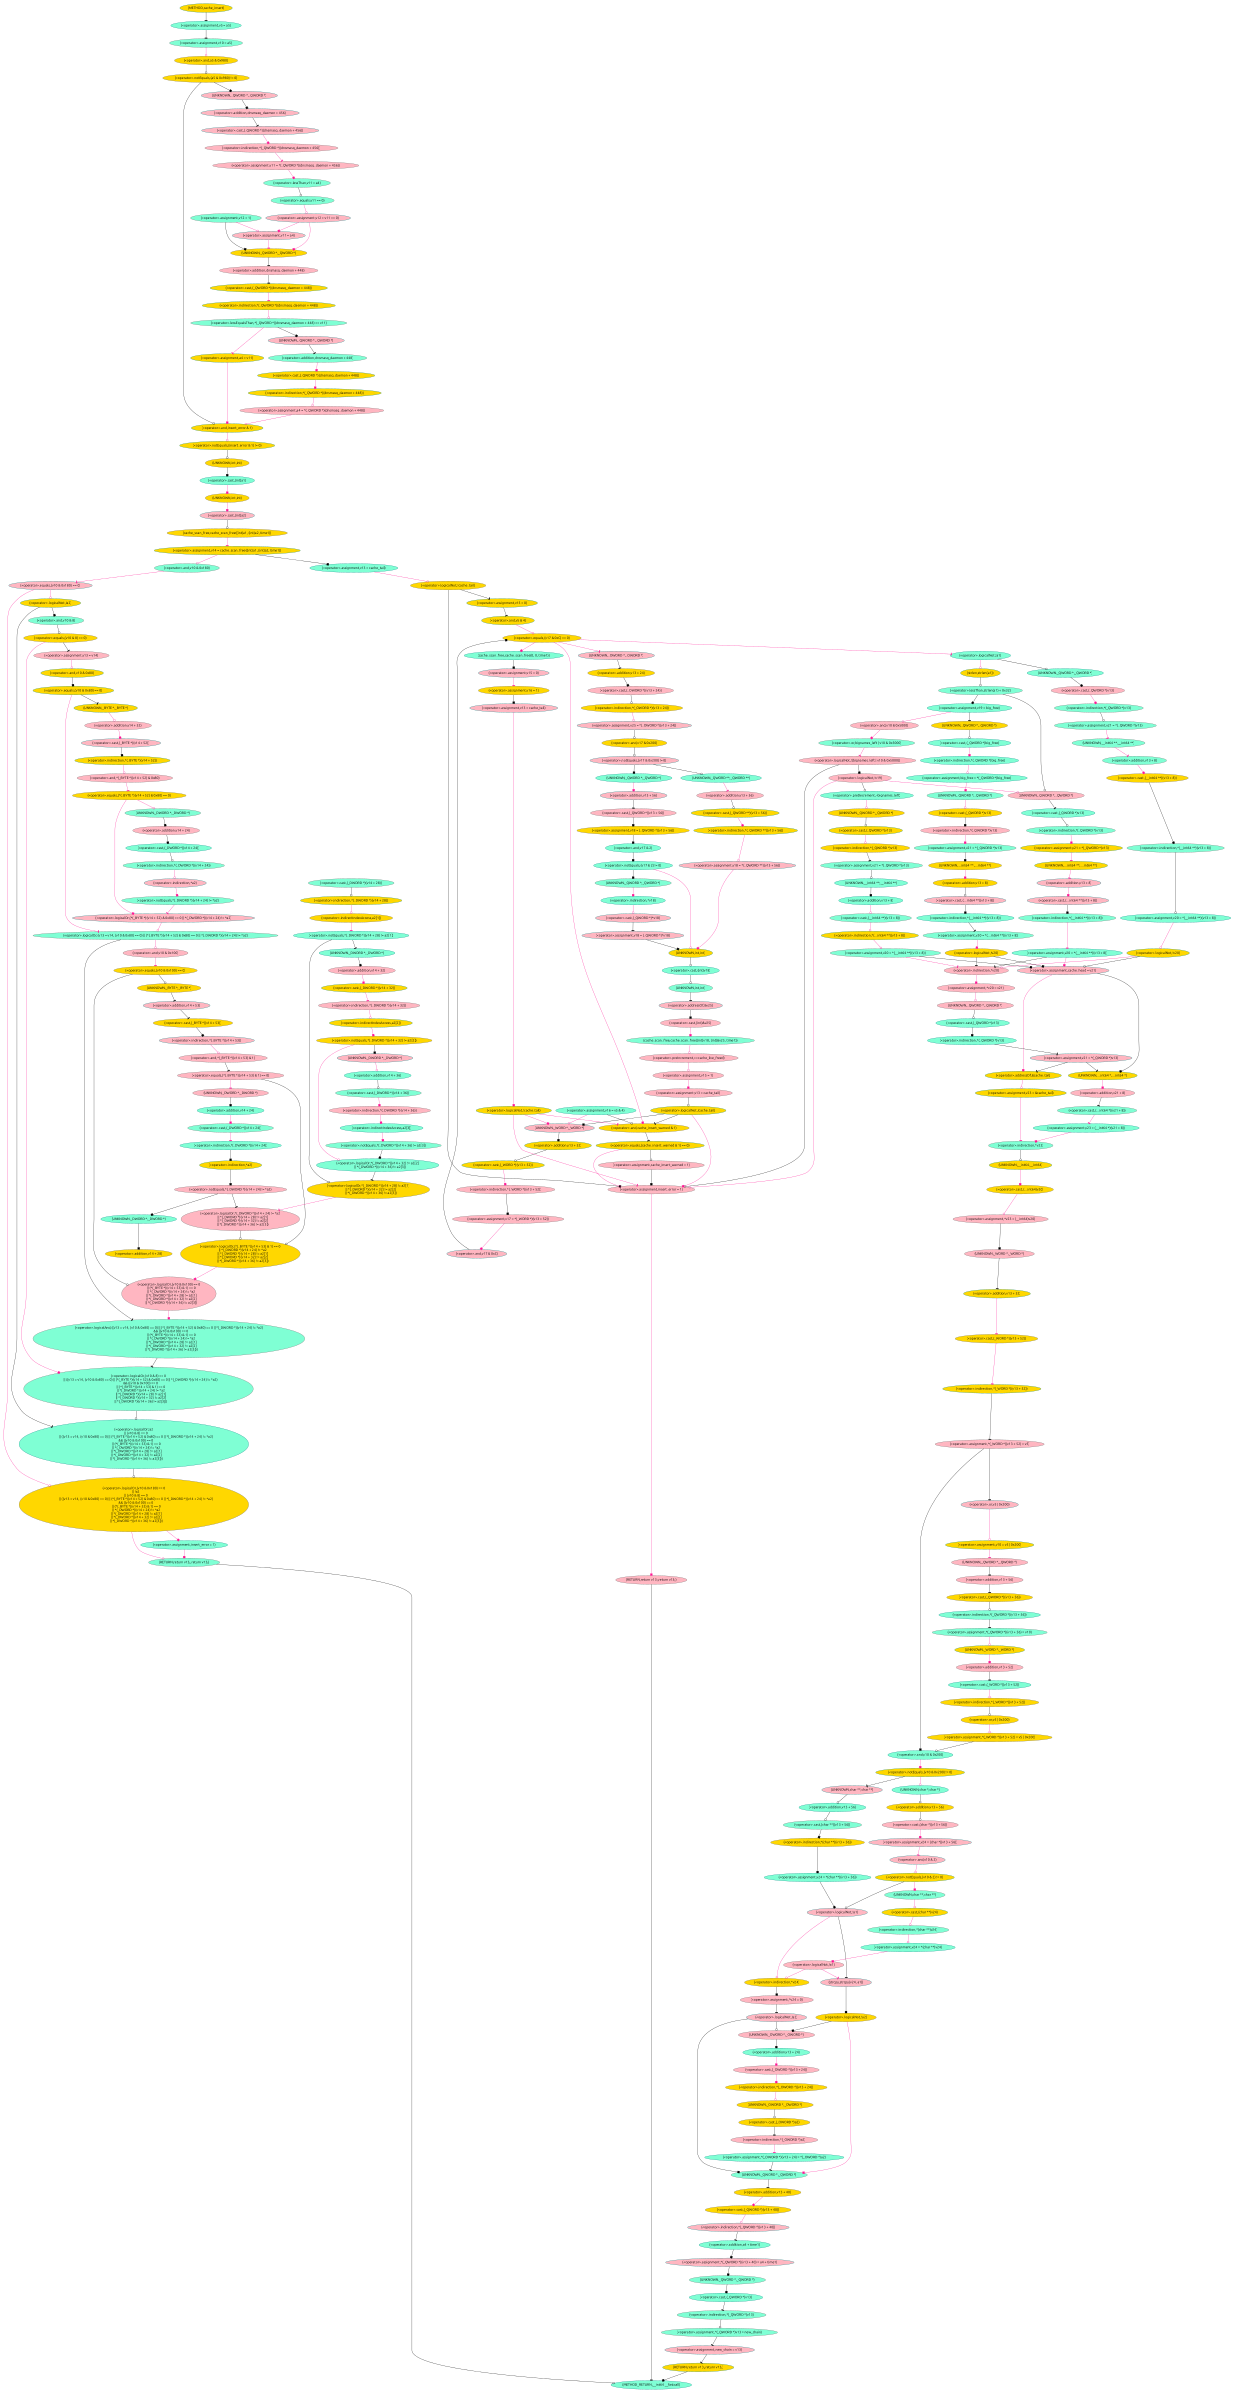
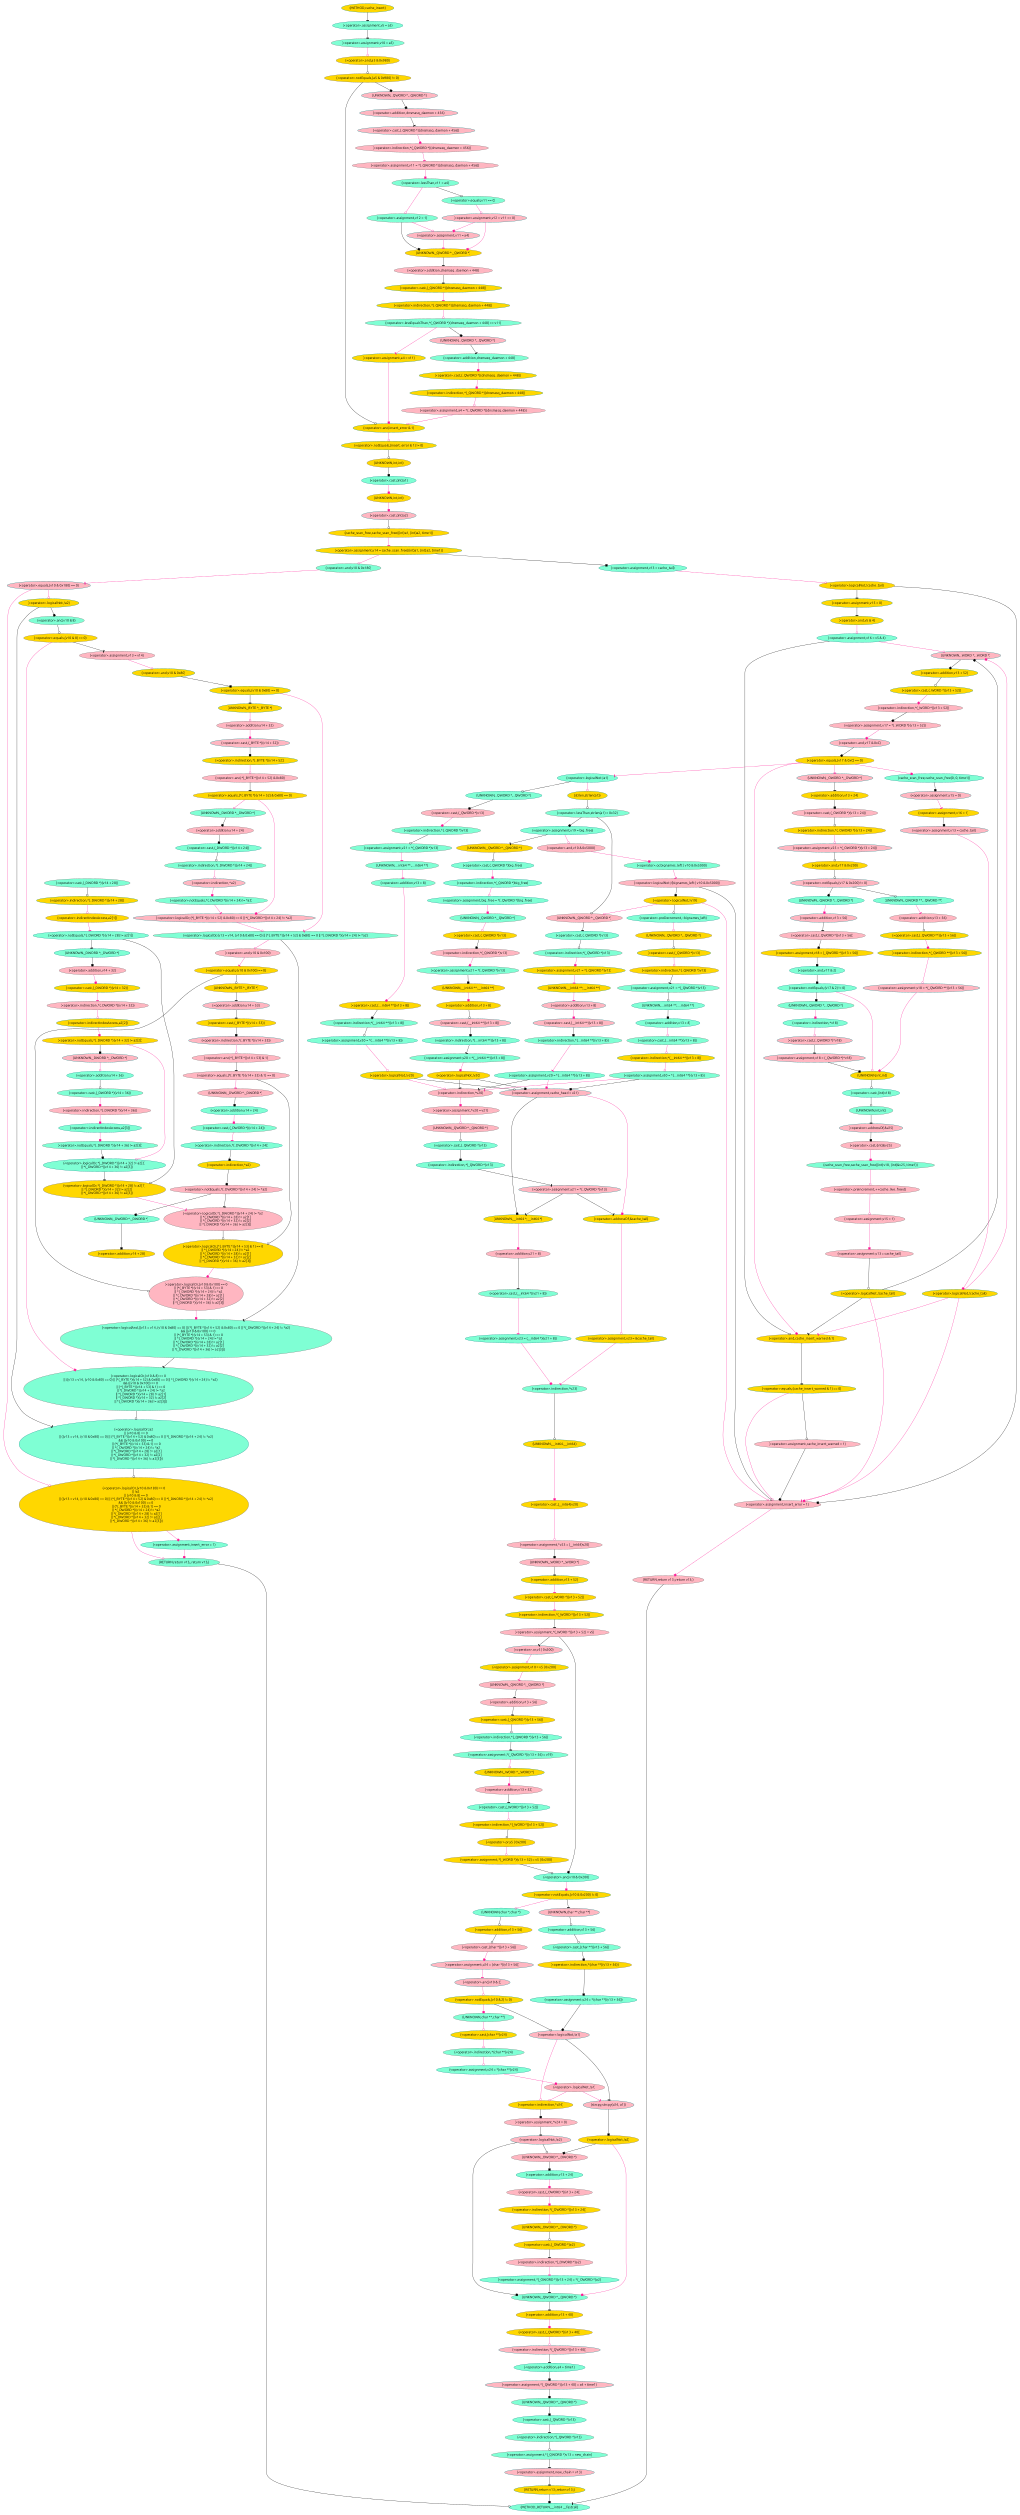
edge "(<operator>.lessThan,v11 < a4)" -> "(<operator>.assignment,v12 = 1)": added
edge "(<operator>.and,v5 & 4)" -> "(<operator>.equals,(v17 & 0xC) == 0)": now "(<operator>.and,v5 & 4)" -> "(<operator>.assignment,v16 = v5 & 4)"
node "(<operator>.logicalNot,!v19)": fillcolor lightpink -> gold
edge "(<operator>.and,*(_BYTE *)(v14 + 52) & 0x80)" -> "(<operator>.equals,(*(_BYTE *)(v14 + 52) & 0x80) == 0)": color deeppink -> black
